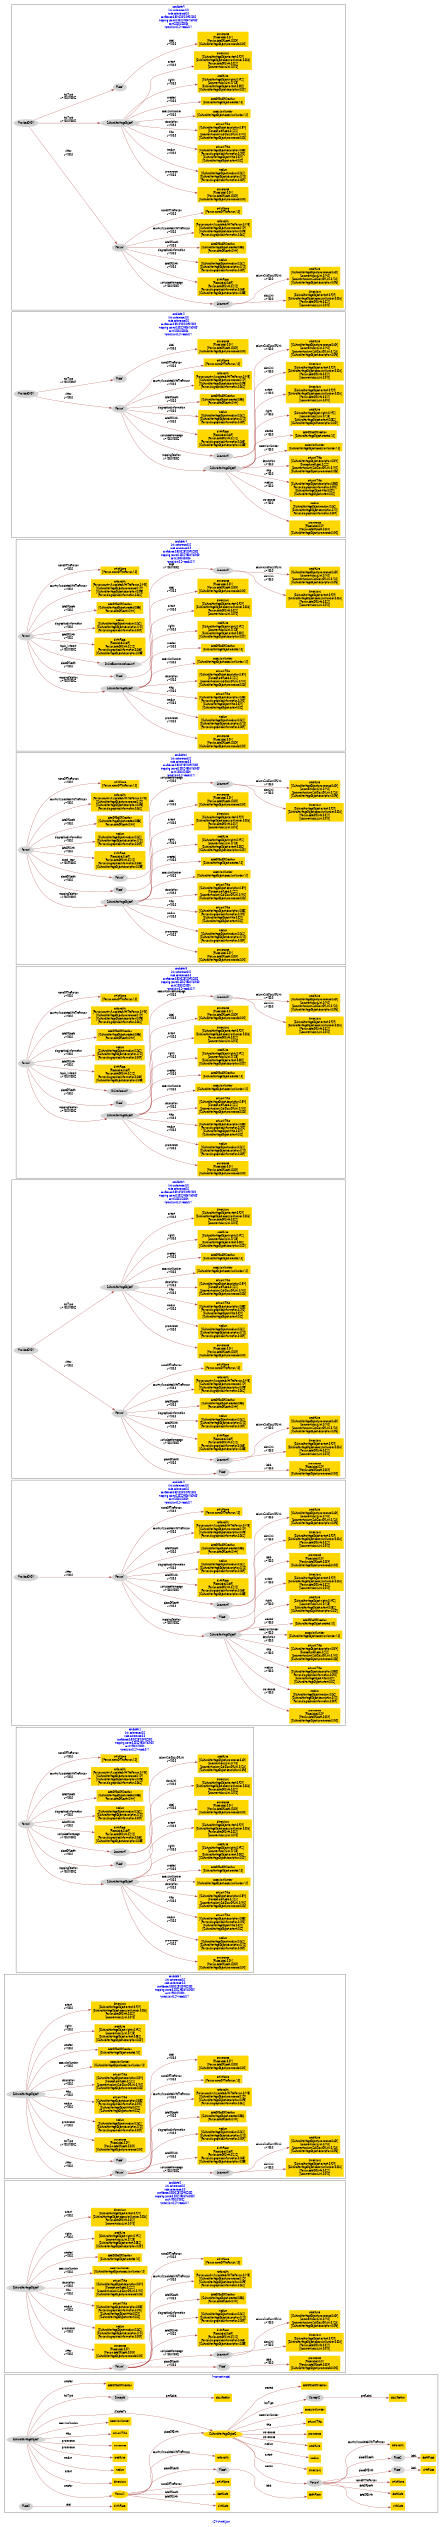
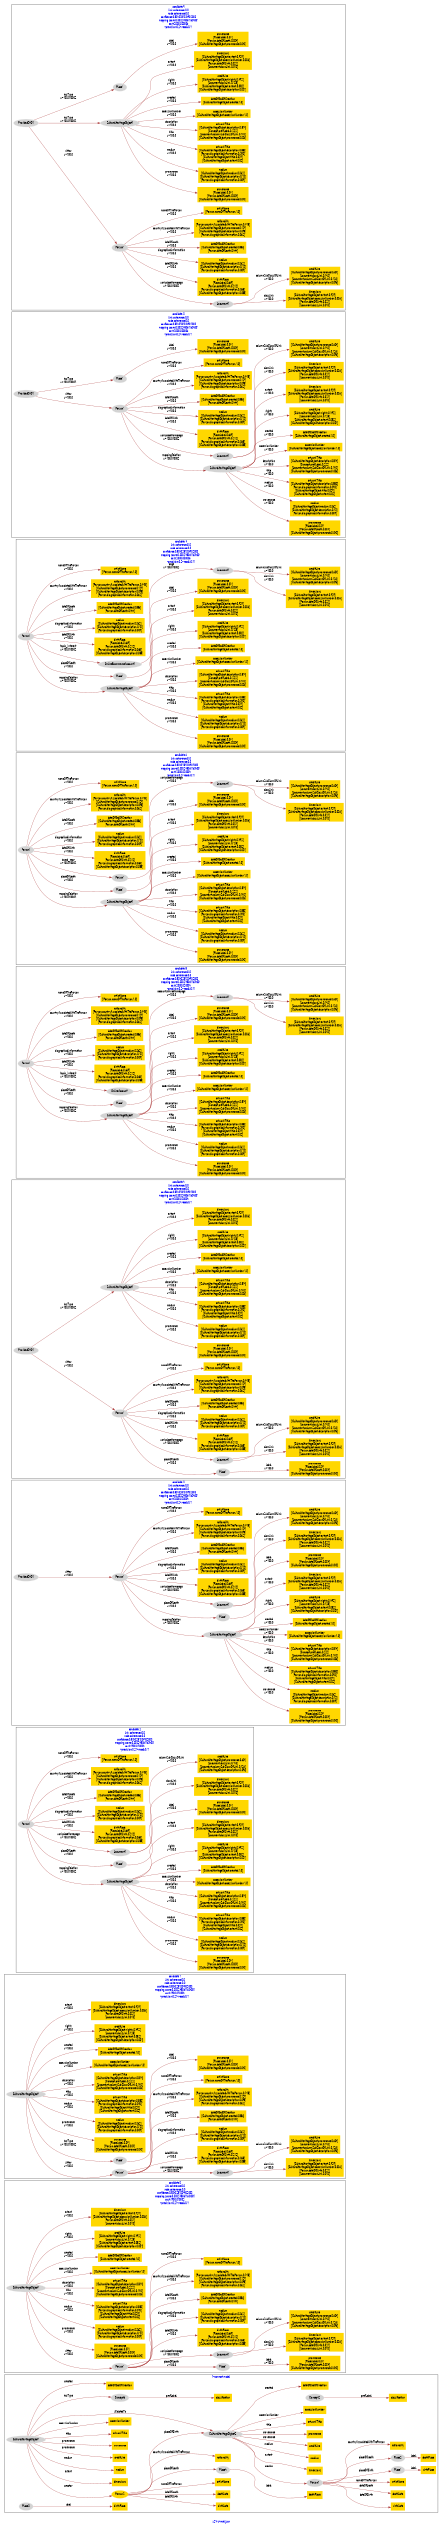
edge "CulturalHeritageObject2" -> "Concept2": removed, label "hasType"
node "CulturalHeritageObject2": fillcolor gold -> lightgray
